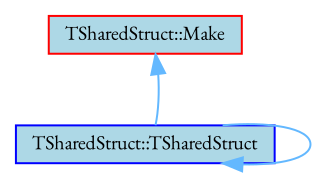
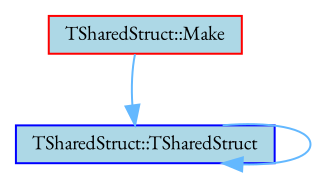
edge "TSharedStruct::TSharedStruct" -> "TSharedStruct::Make": reversed
